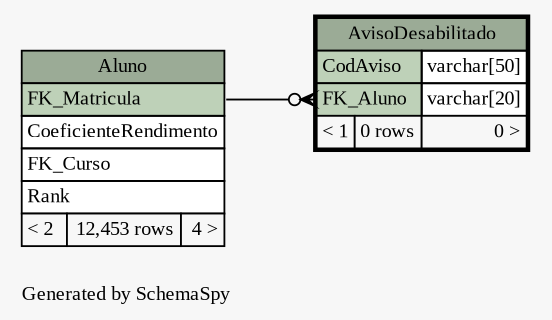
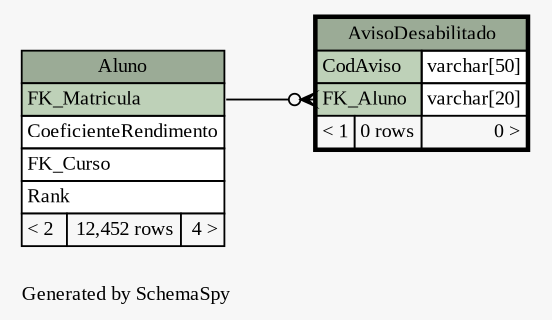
node "Aluno": text "12,453 rows" -> "12,452 rows"
